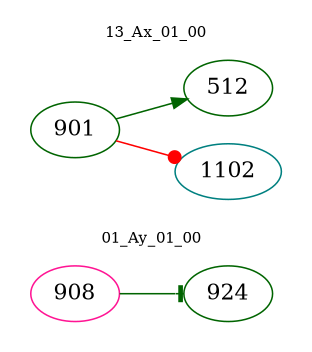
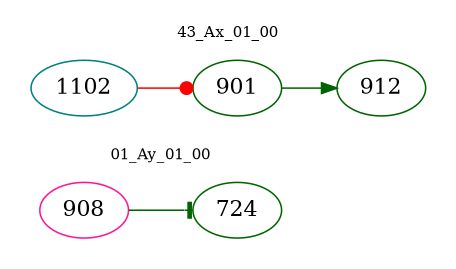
cluster "13_Ax_01_00": label "13_Ax_01_00" -> "43_Ax_01_00"
node "512": label "512" -> "912"
edge "901" -> "1102": reversed
node "924": label "924" -> "724"
